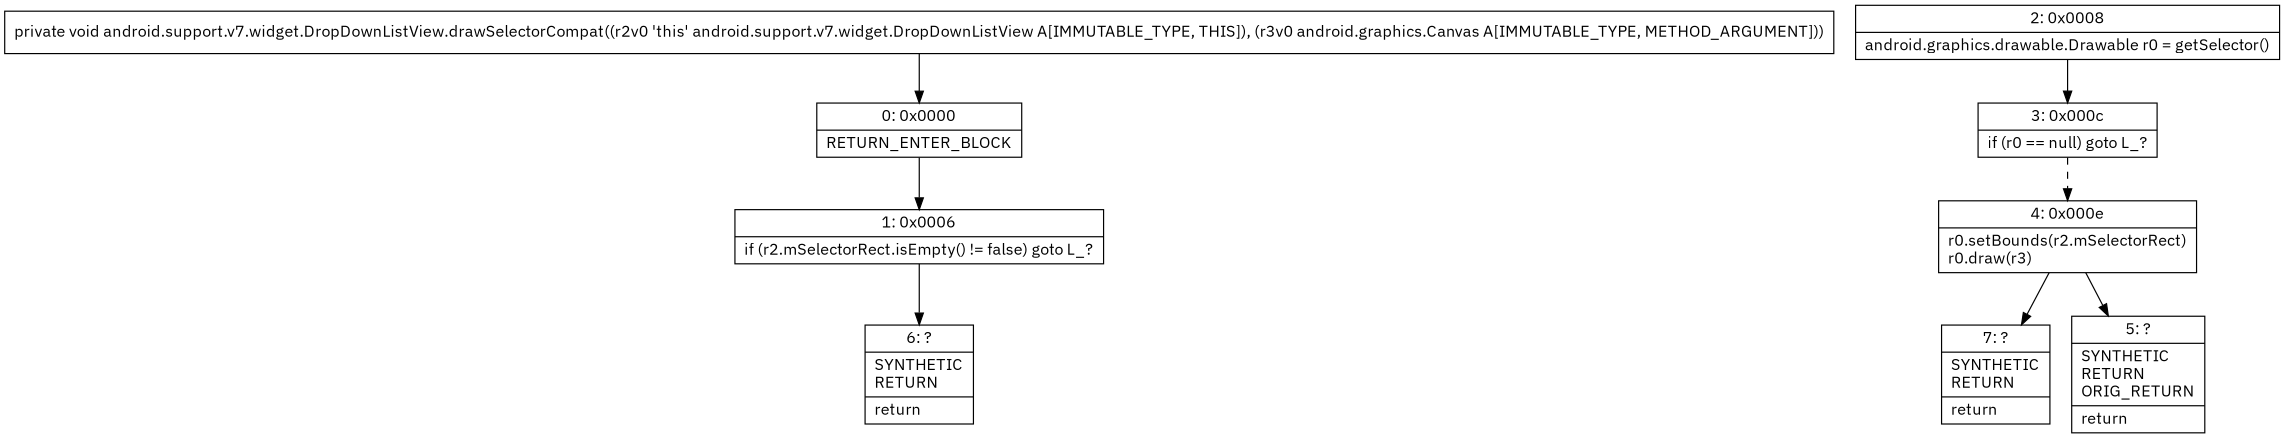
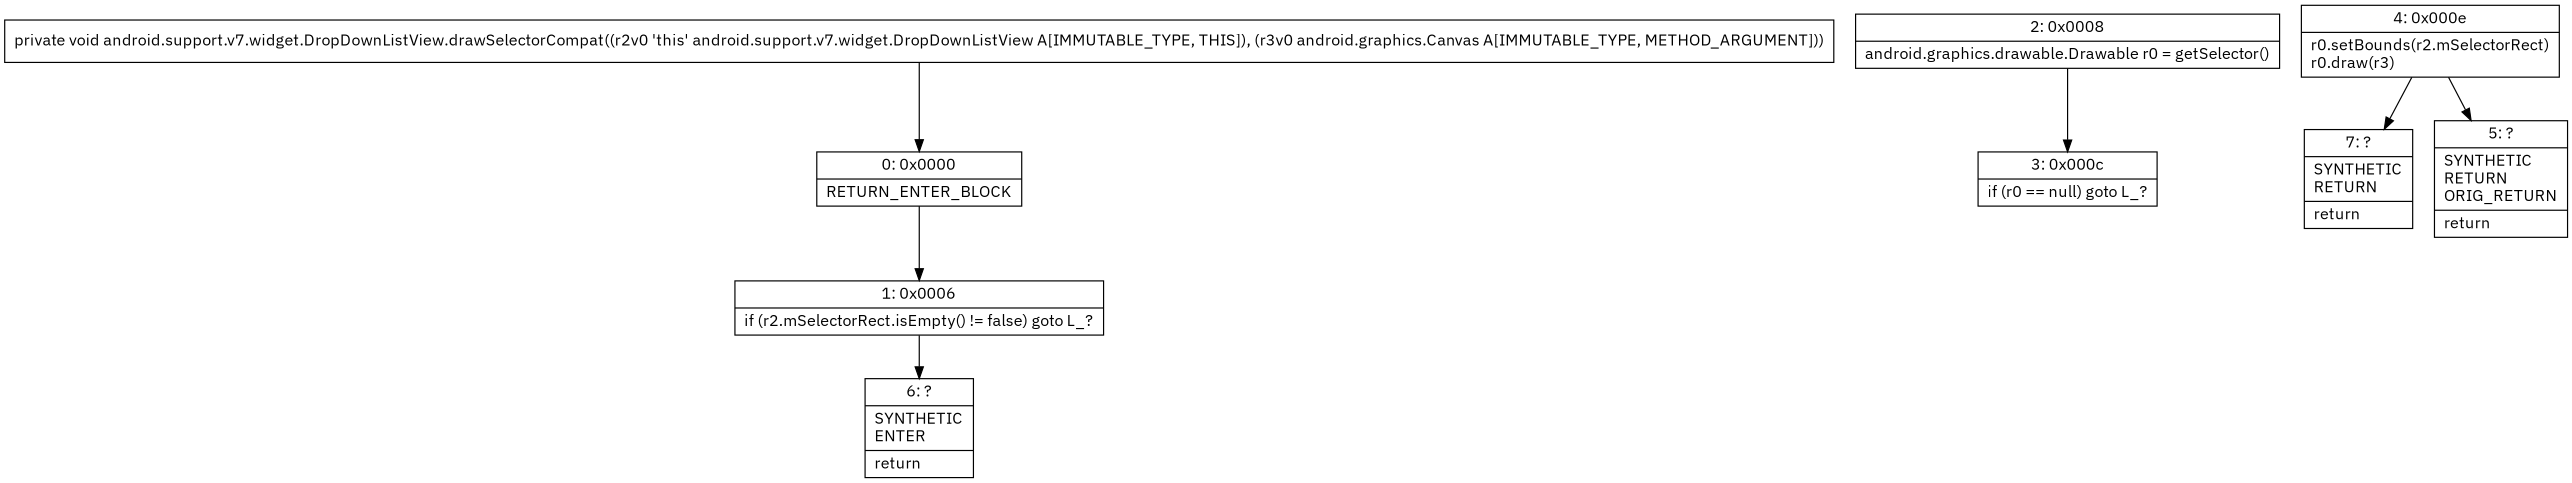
edge "3: 0x000c" -> "4: 0x000e": removed
node "6: ?": text "RETURN" -> "ENTER"
